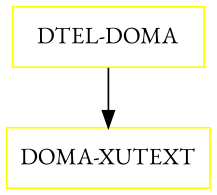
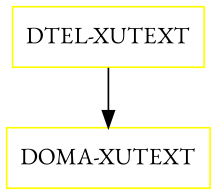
node "DTEL-DOMA": label "DTEL-DOMA" -> "DTEL-XUTEXT"
